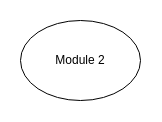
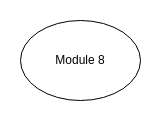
node "Module 2": label "Module 2" -> "Module 8"
